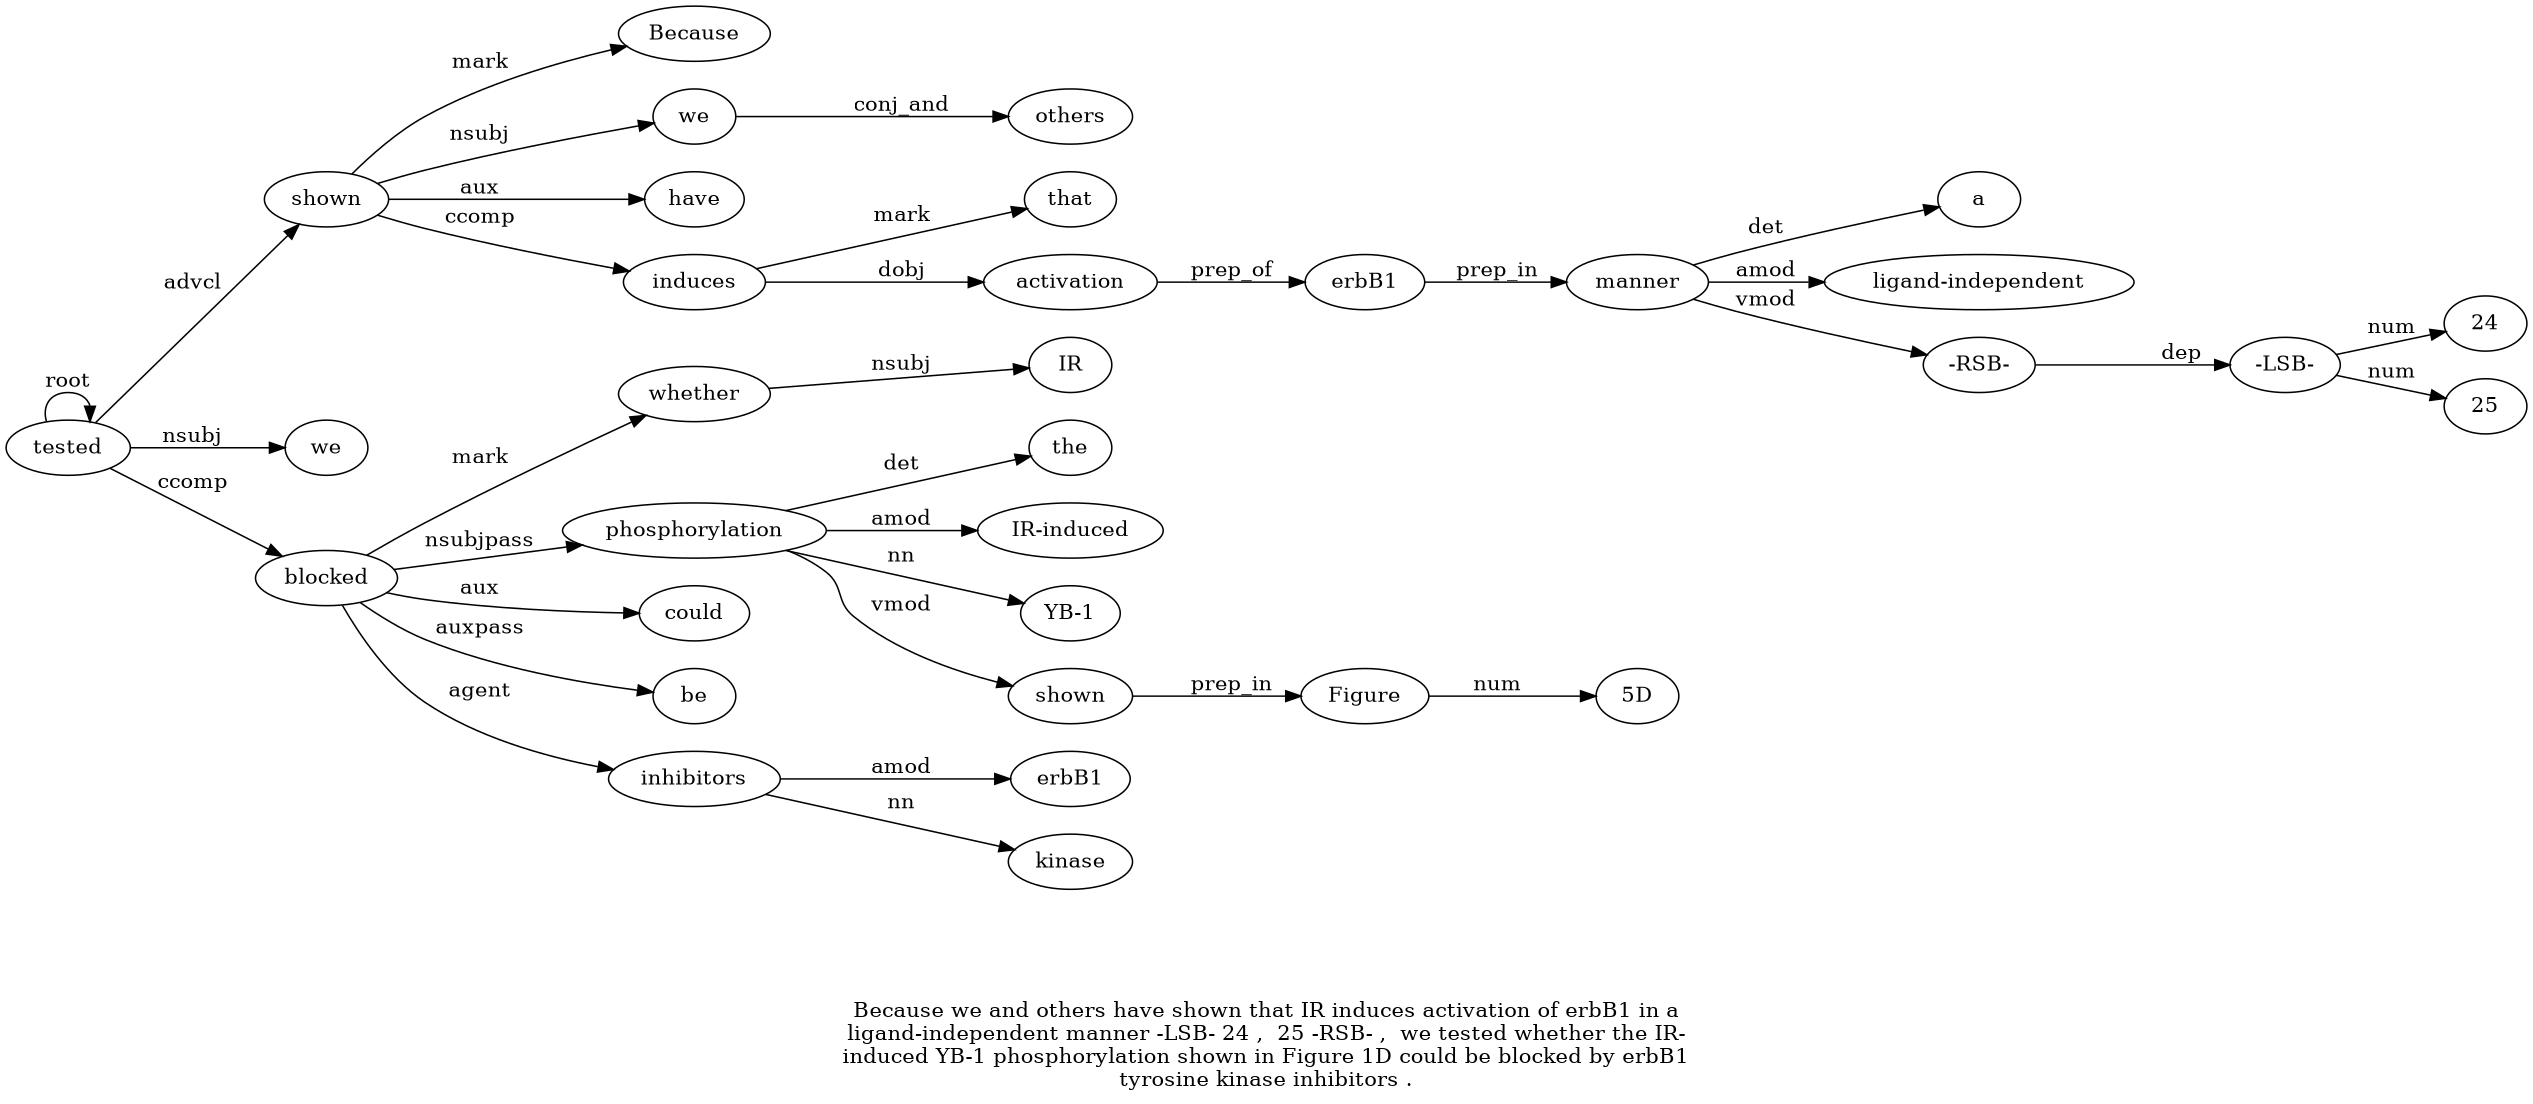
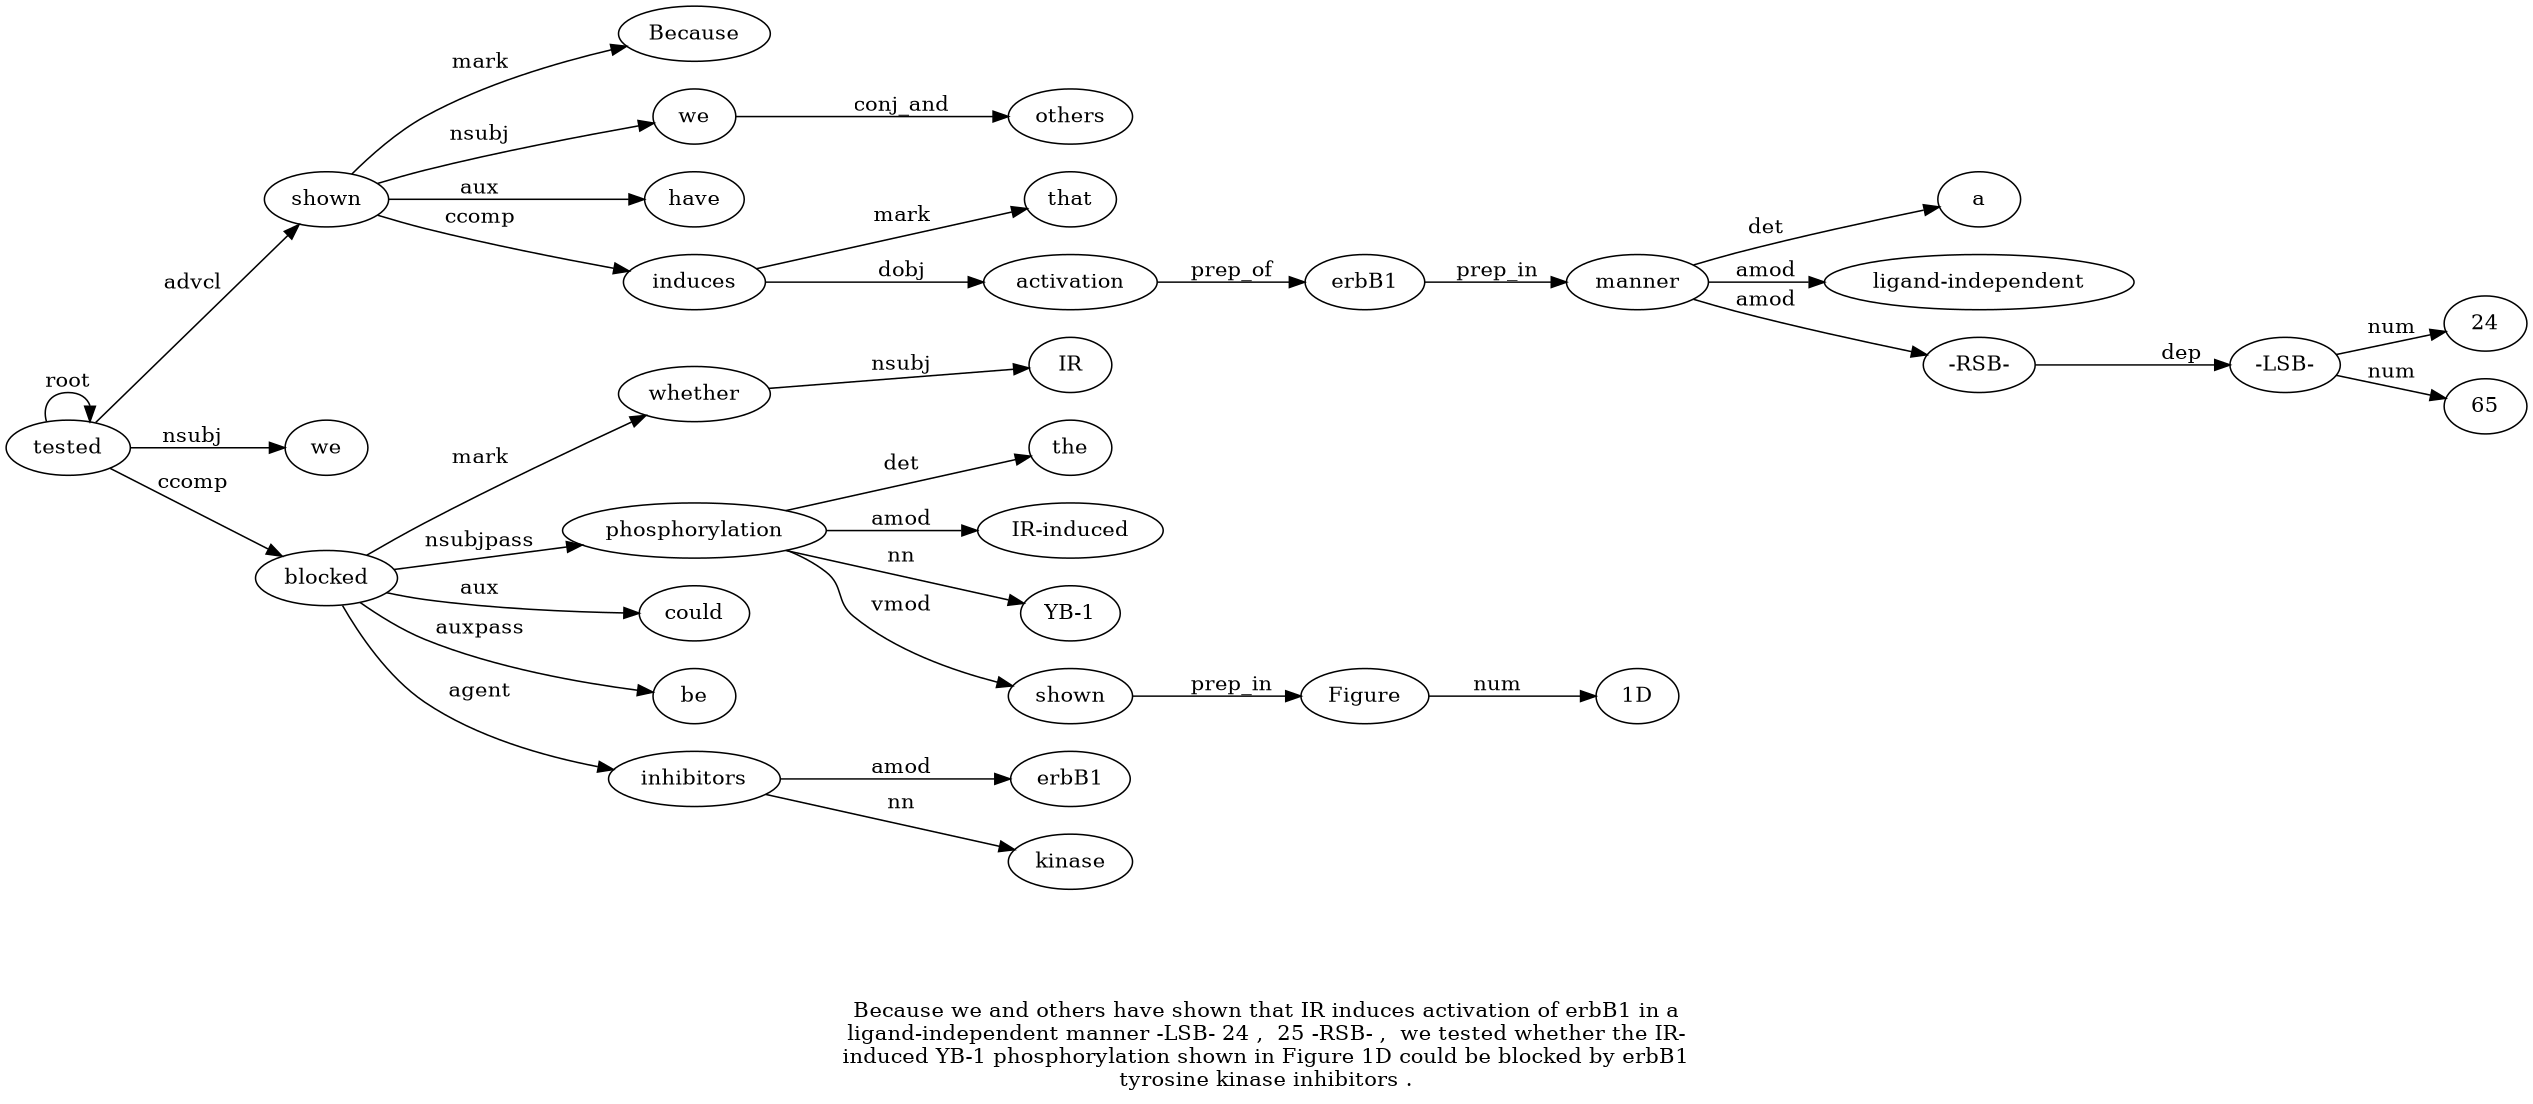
edge "manner" -> "-RSB-": label "vmod" -> "amod"
node "25": label "25" -> "65"
node "5D": label "5D" -> "1D"
